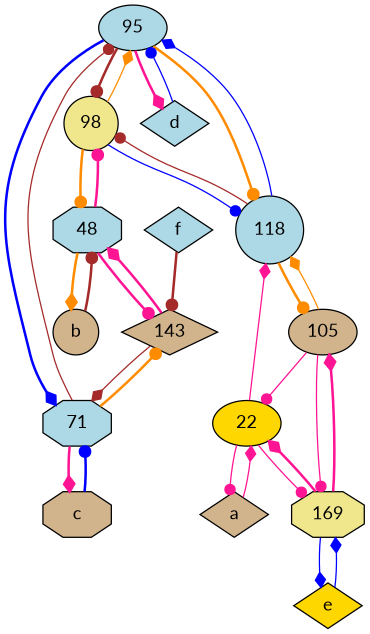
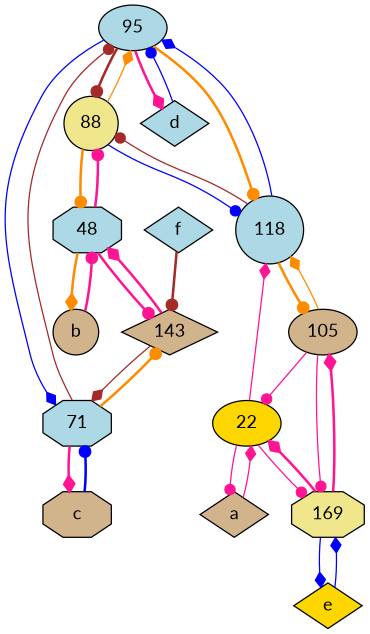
node "98": label "98" -> "88"
edge "95" -> "71": style bold -> solid
edge "b" -> "48": color brown -> deeppink
